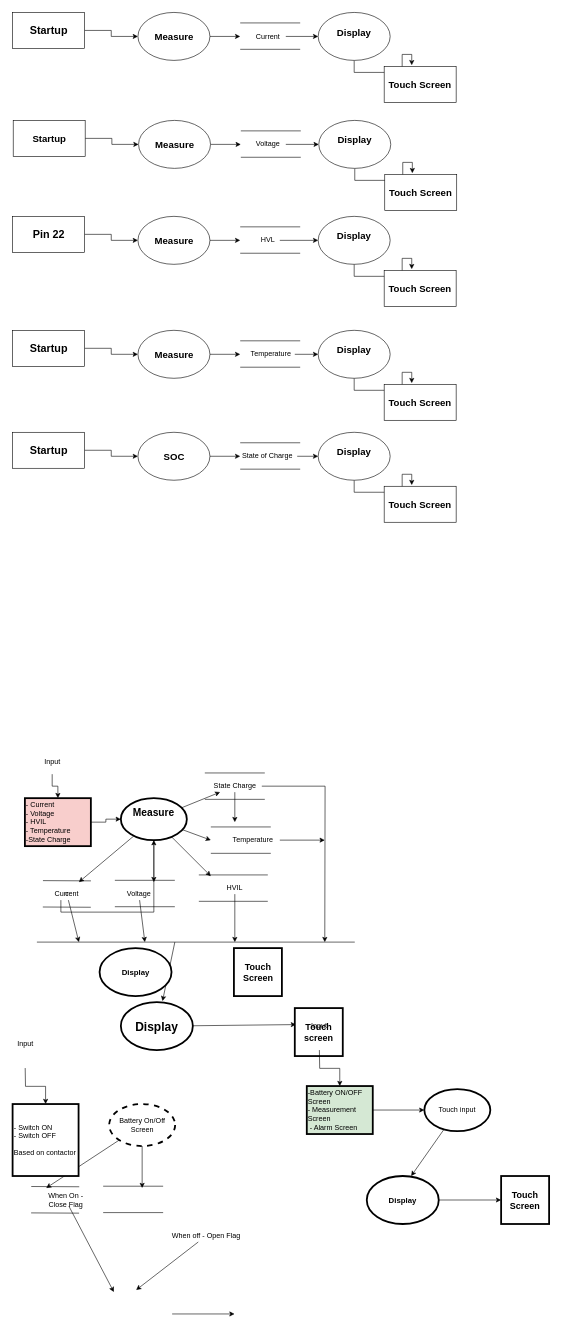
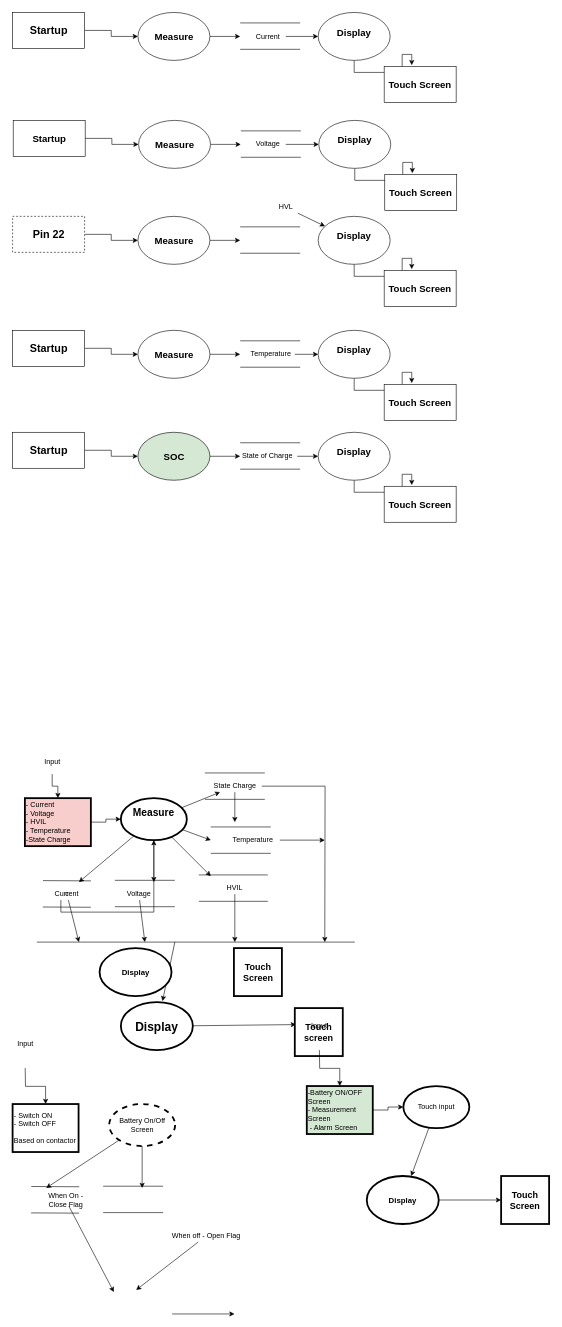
node "Pin 22": style solid -> dashed
node "HVL": moved (268, 240) -> (286, 207)
node "SOC": fillcolor #ffffff -> #d5e8d4
node "Touch input": moved (458, 1110) -> (437, 1107)
node "- Switch ON - Switch OFF Based on contactor": size 66x72 -> 66x48
